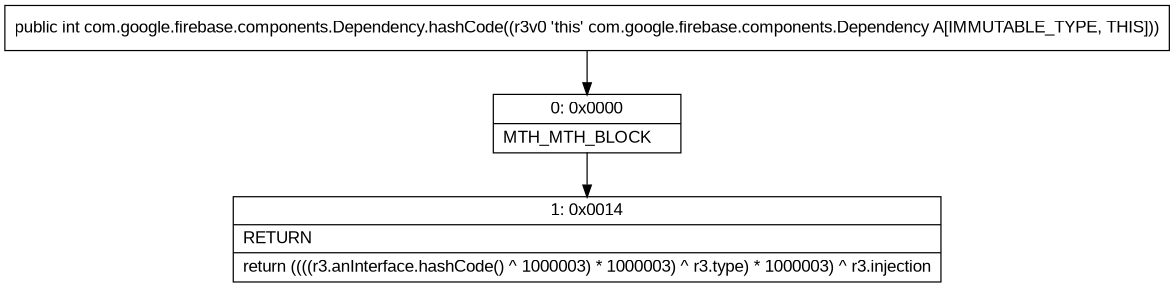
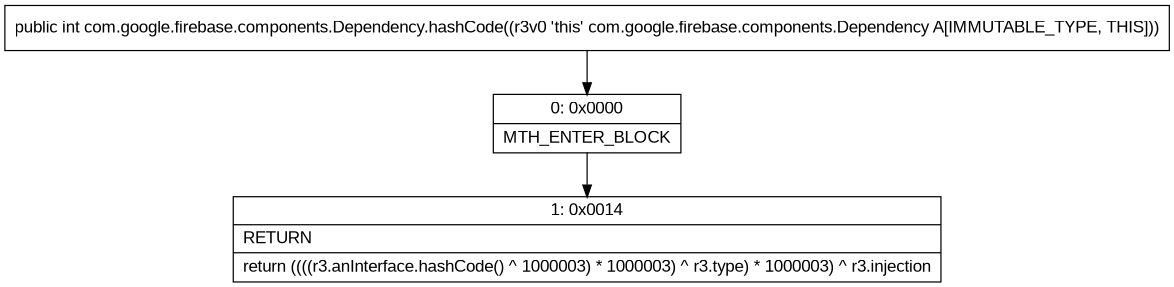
node "0: 0x0000": text "MTH_MTH_BLOCK" -> "MTH_ENTER_BLOCK"
